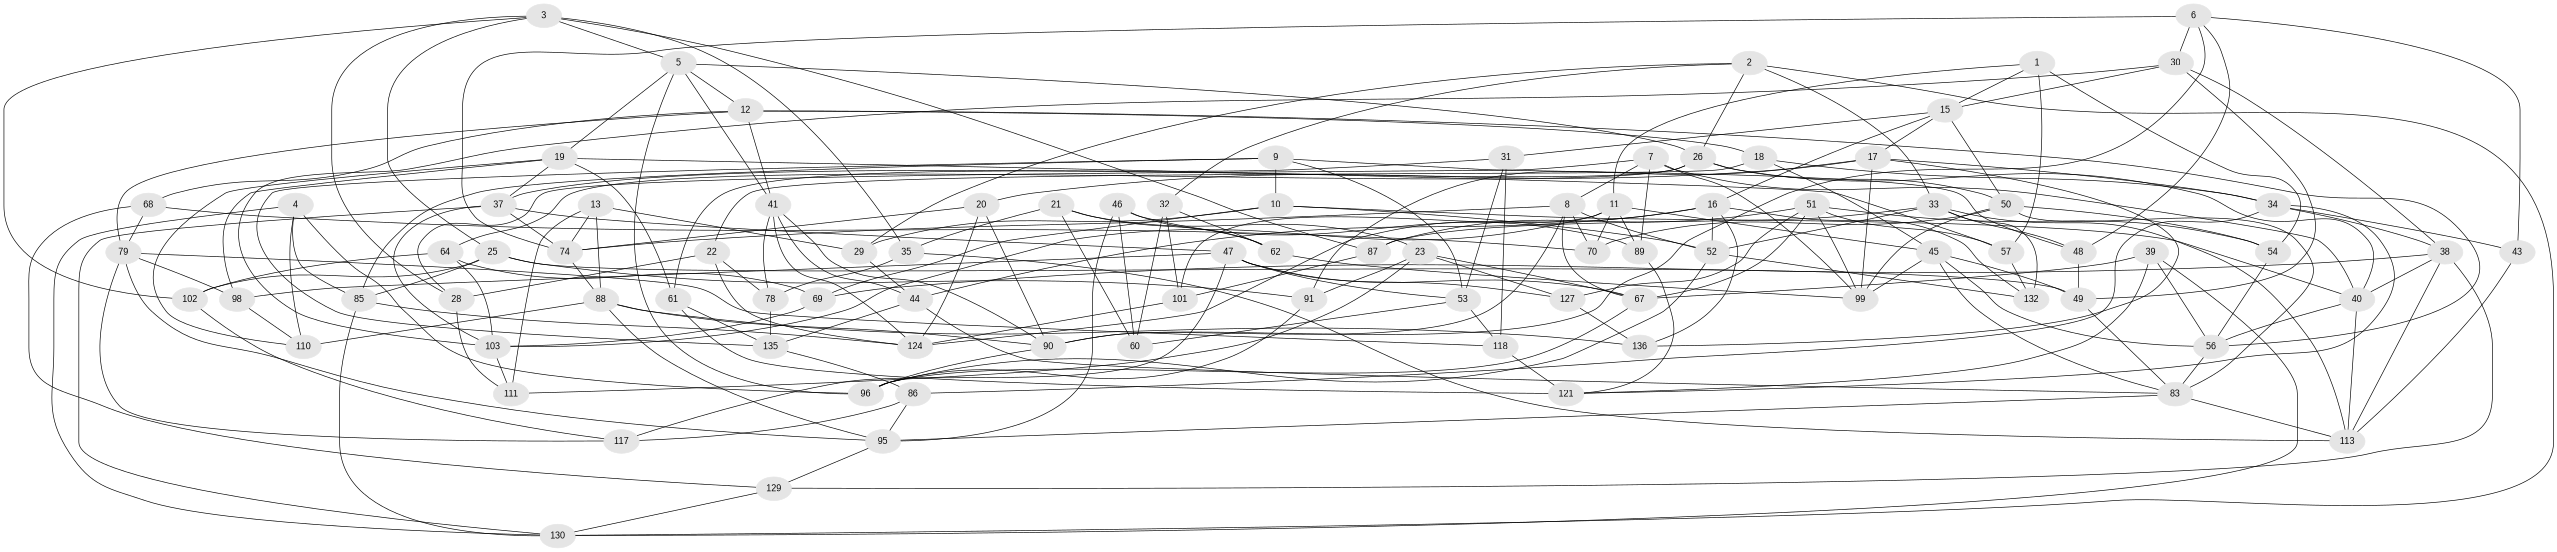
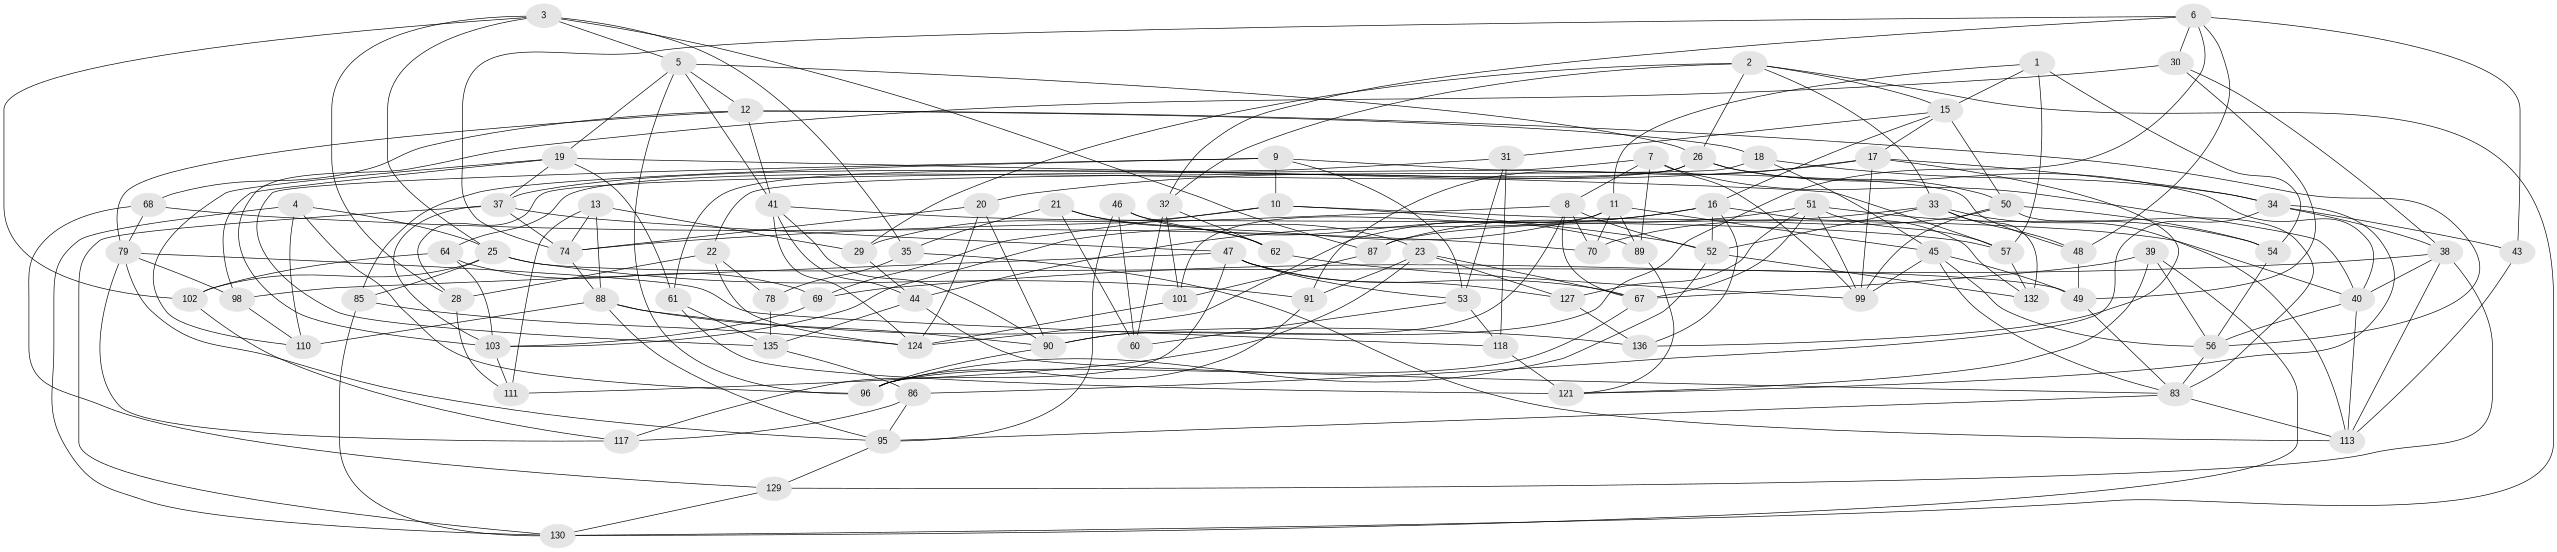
edge "6" -- "32": added
edge "30" -- "15": now "2" -- "15"
edge "41" -- "78": now "41" -- "57"
edge "4" -- "85": now "4" -- "25"
